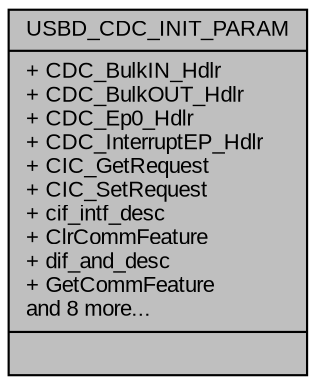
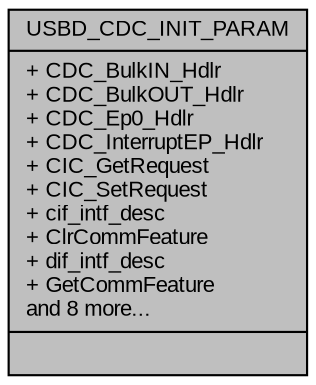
node "USBD_CDC_INIT_PARAM": text "+ dif_and_desc" -> "+ dif_intf_desc"
